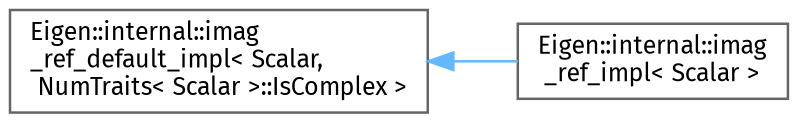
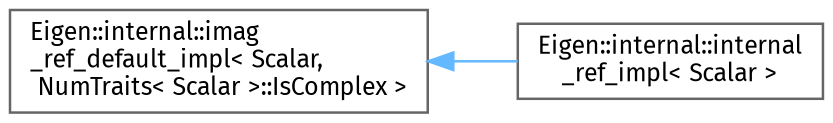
node "Eigen::internal::imag _ref_impl< Scalar >": label "Eigen::internal::imag _ref_impl< Scalar >" -> "Eigen::internal::internal _ref_impl< Scalar >"
